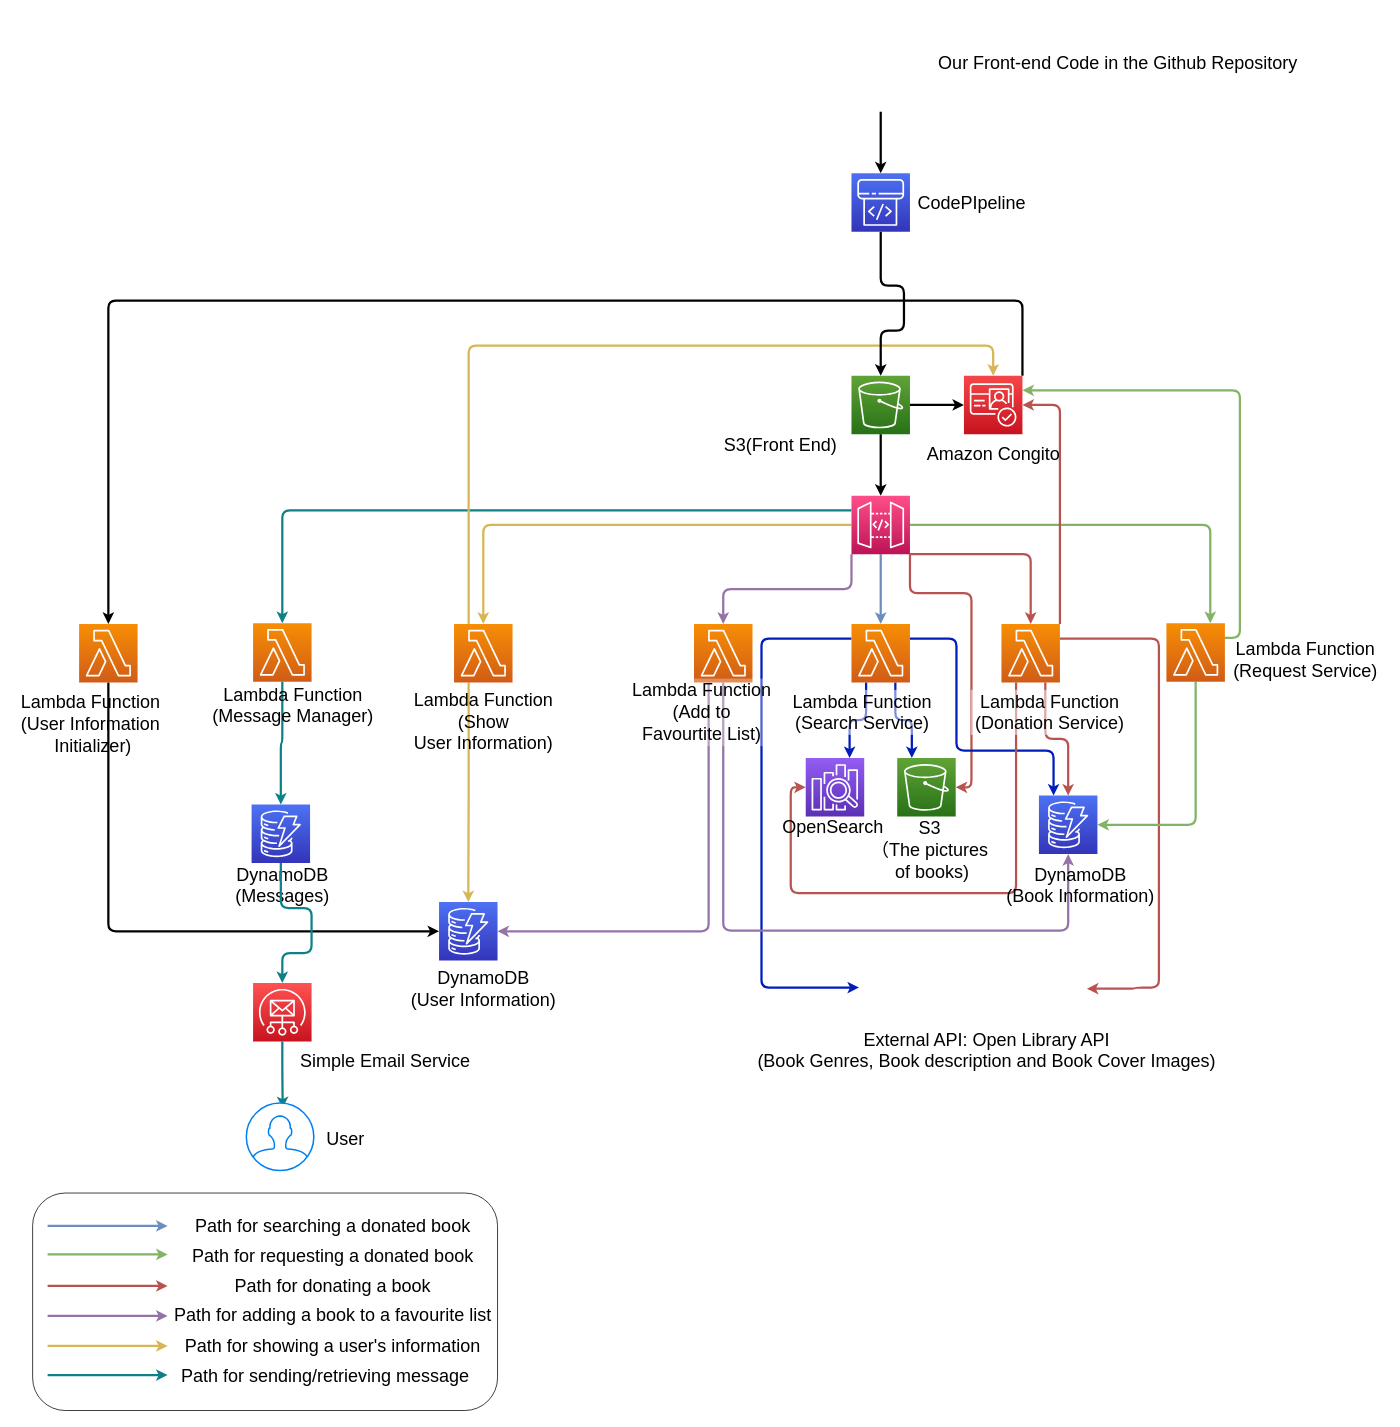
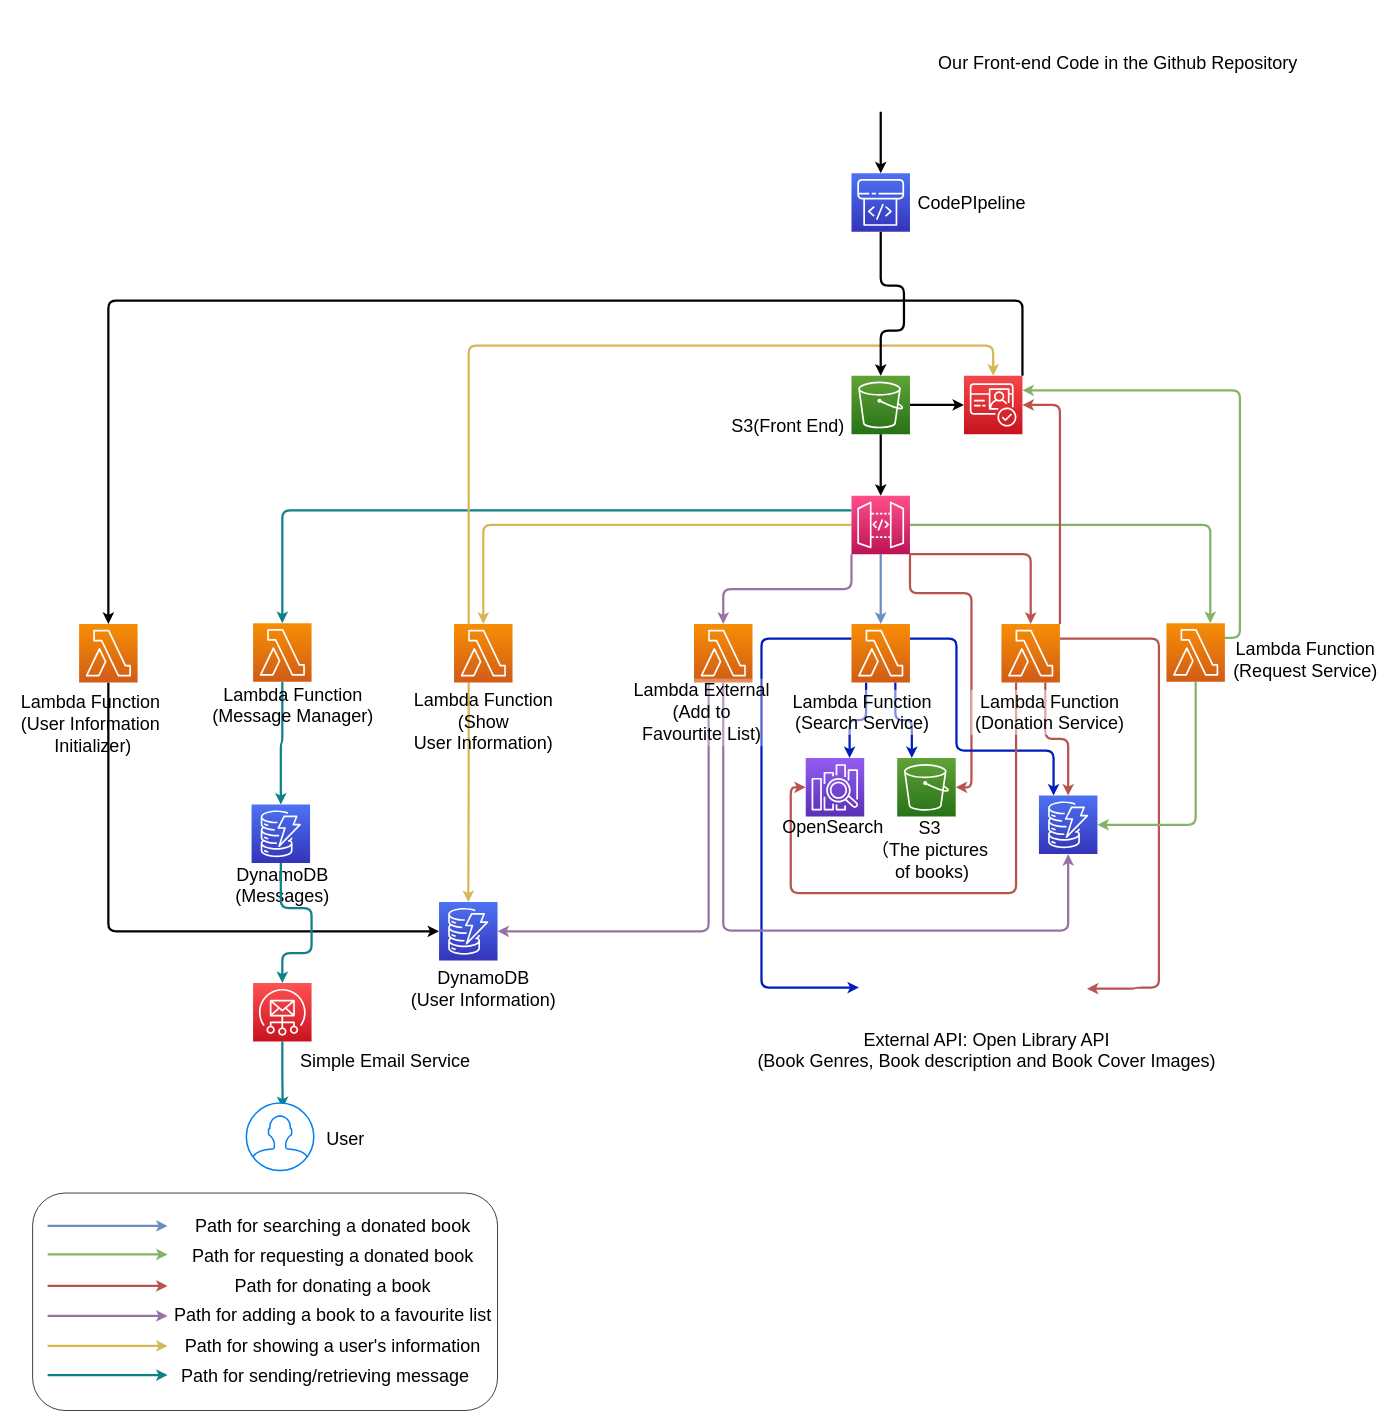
node "S3(Front End)": moved (780, 445) -> (788, 426)
node "Amazon Congito": removed
node "Lambda Function (Add to Favourtite List)": label "Lambda Function (Add to Favourtite List)" -> "Lambda External (Add to Favourtite List)"
node "DynamoDB (Book Information)": removed
